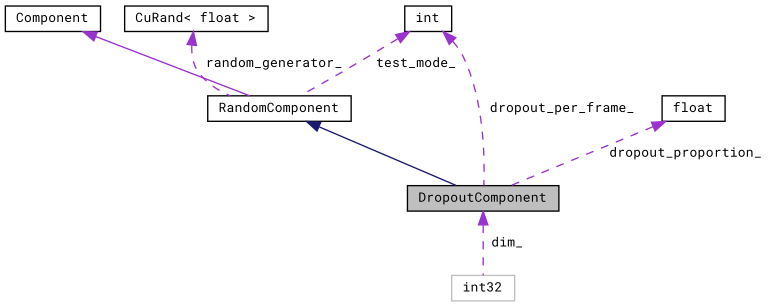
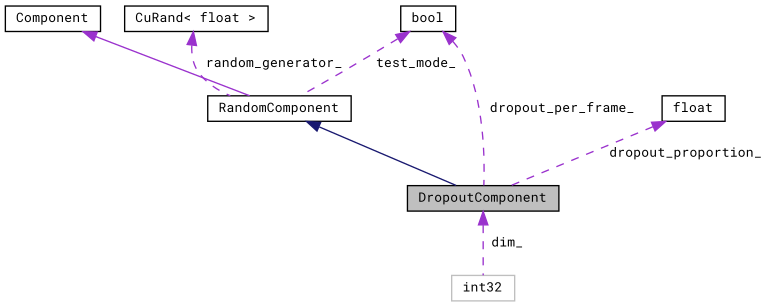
node "int": label "int" -> "bool"
